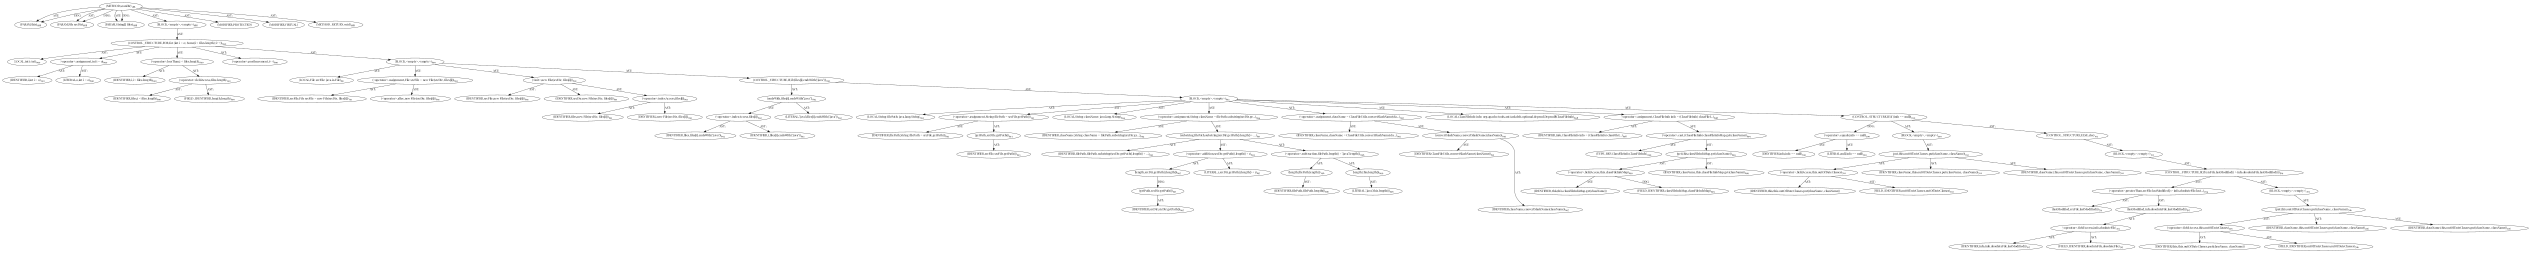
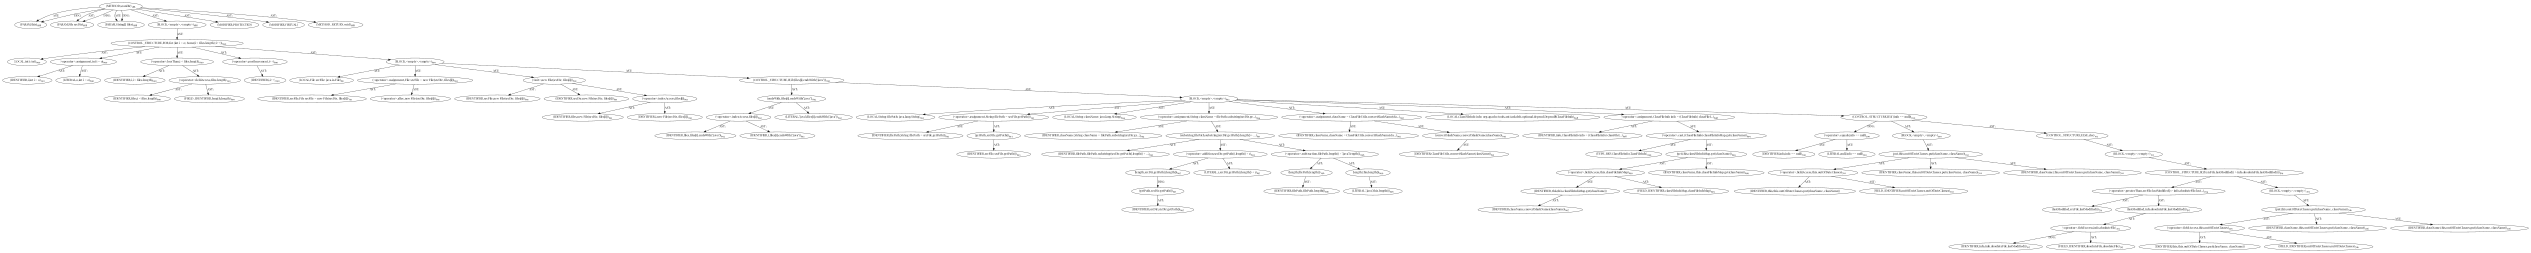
node "(IDENTIFIER,i,i++)": added
edge "(convertSlashName,convertSlashName(className))" -> "(IDENTIFIER,className,convertSlashName(className))": now "(IDENTIFIER,this,this.classFileInfoMap.get(className))" -> "(IDENTIFIER,className,convertSlashName(className))"
edge "(<operator>.fieldAccess,this.classFileInfoMap)" -> "(FIELD_IDENTIFIER,classFileInfoMap,classFileInfoMap)": label "DDG: " -> "AST: "
edge "(<operator>.fieldAccess,info.absoluteFile)" -> "(IDENTIFIER,info,info.absoluteFile.lastModified())": label "AST: " -> "DDG: "
